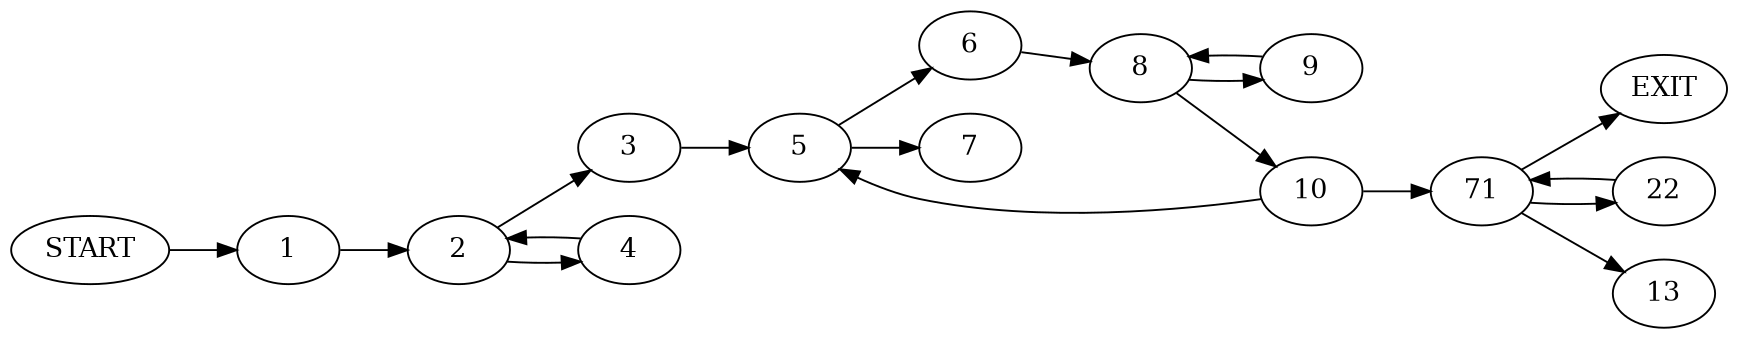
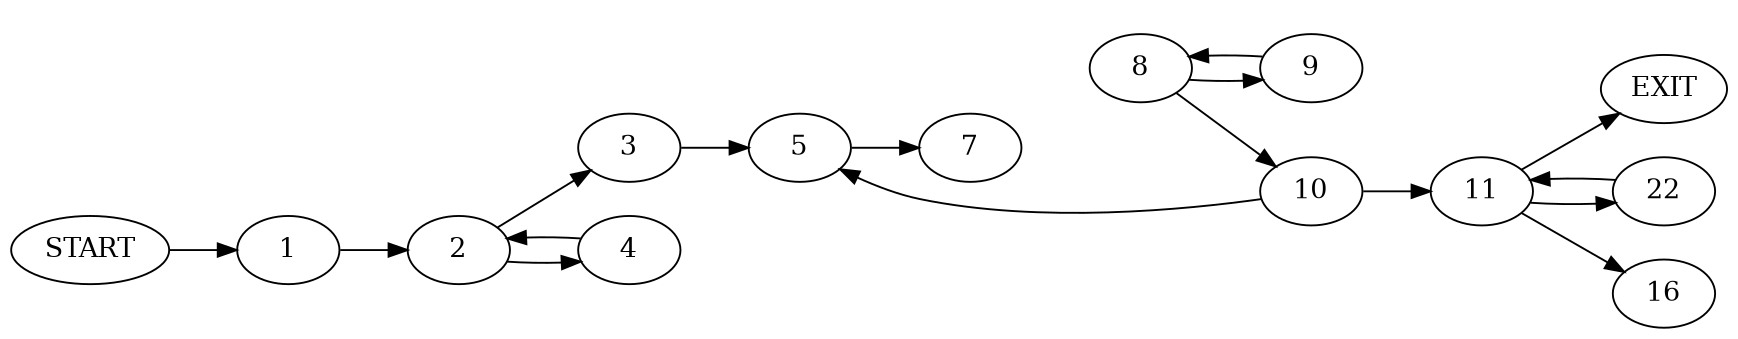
node "6": removed
node "71": label "71" -> "11"
node "13": label "13" -> "16"
